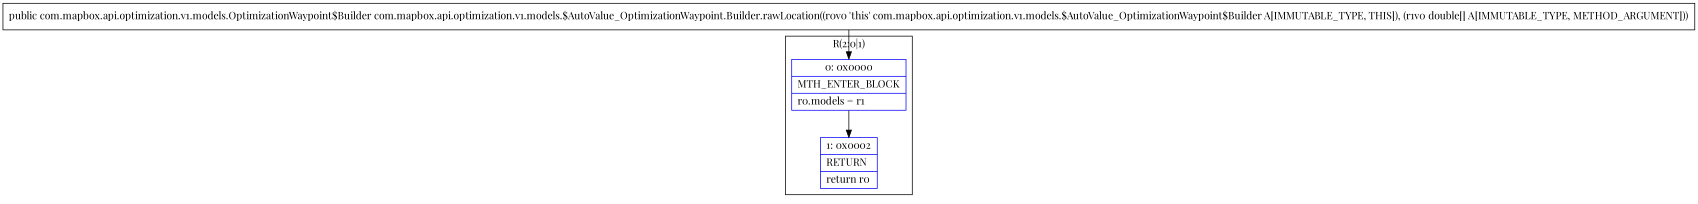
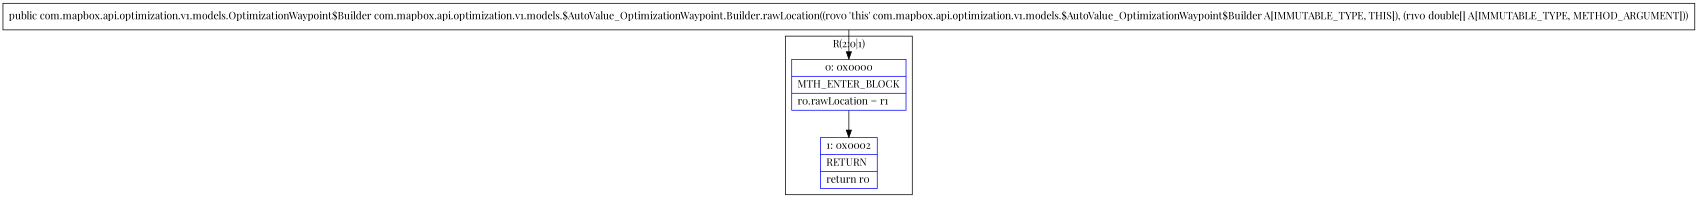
node "0: 0x0000": text "r0.models = r1" -> "r0.rawLocation = r1"
